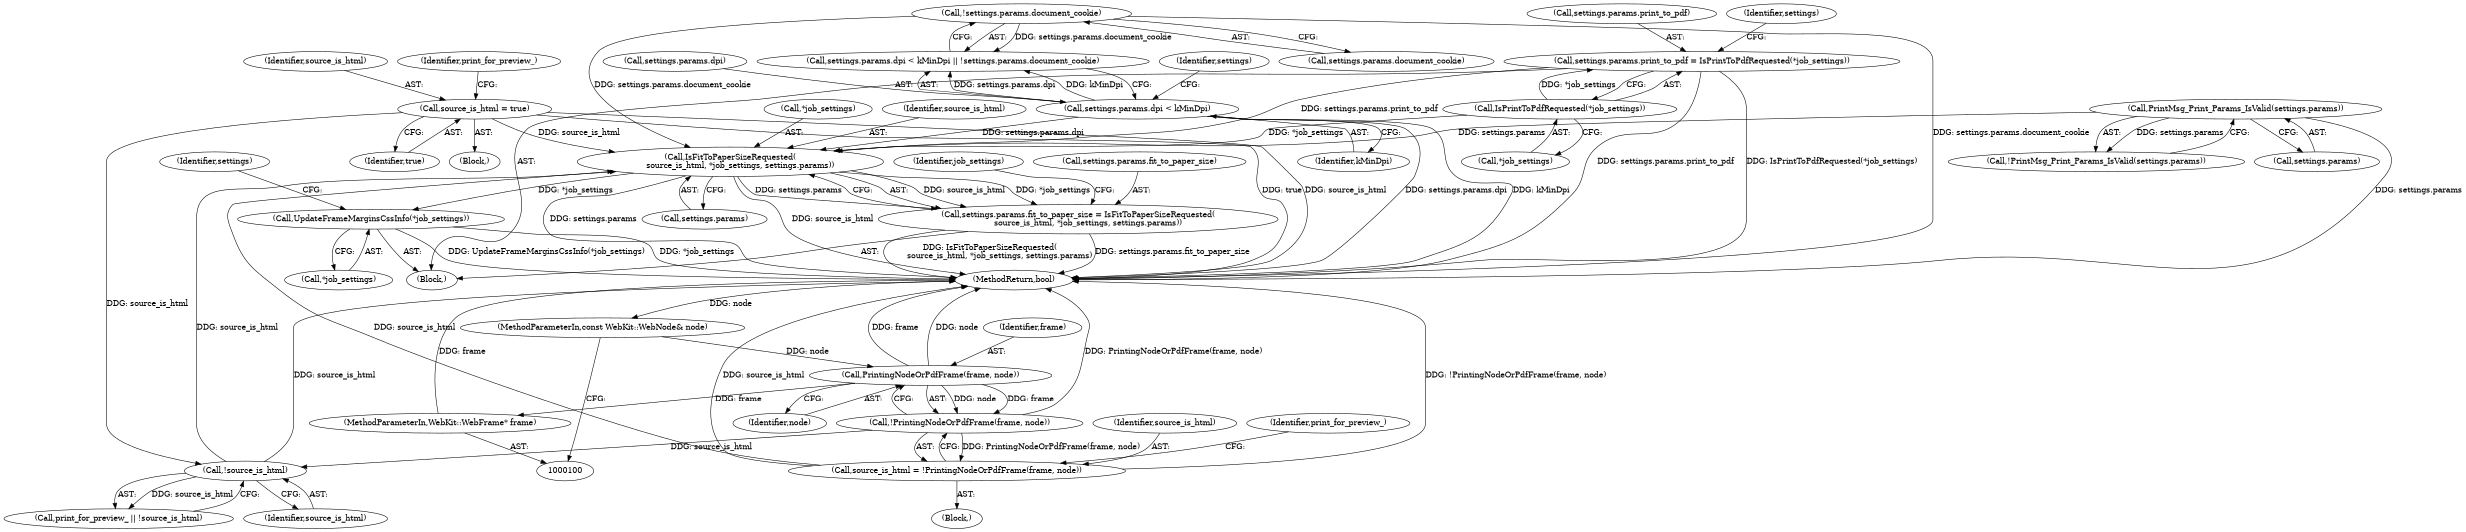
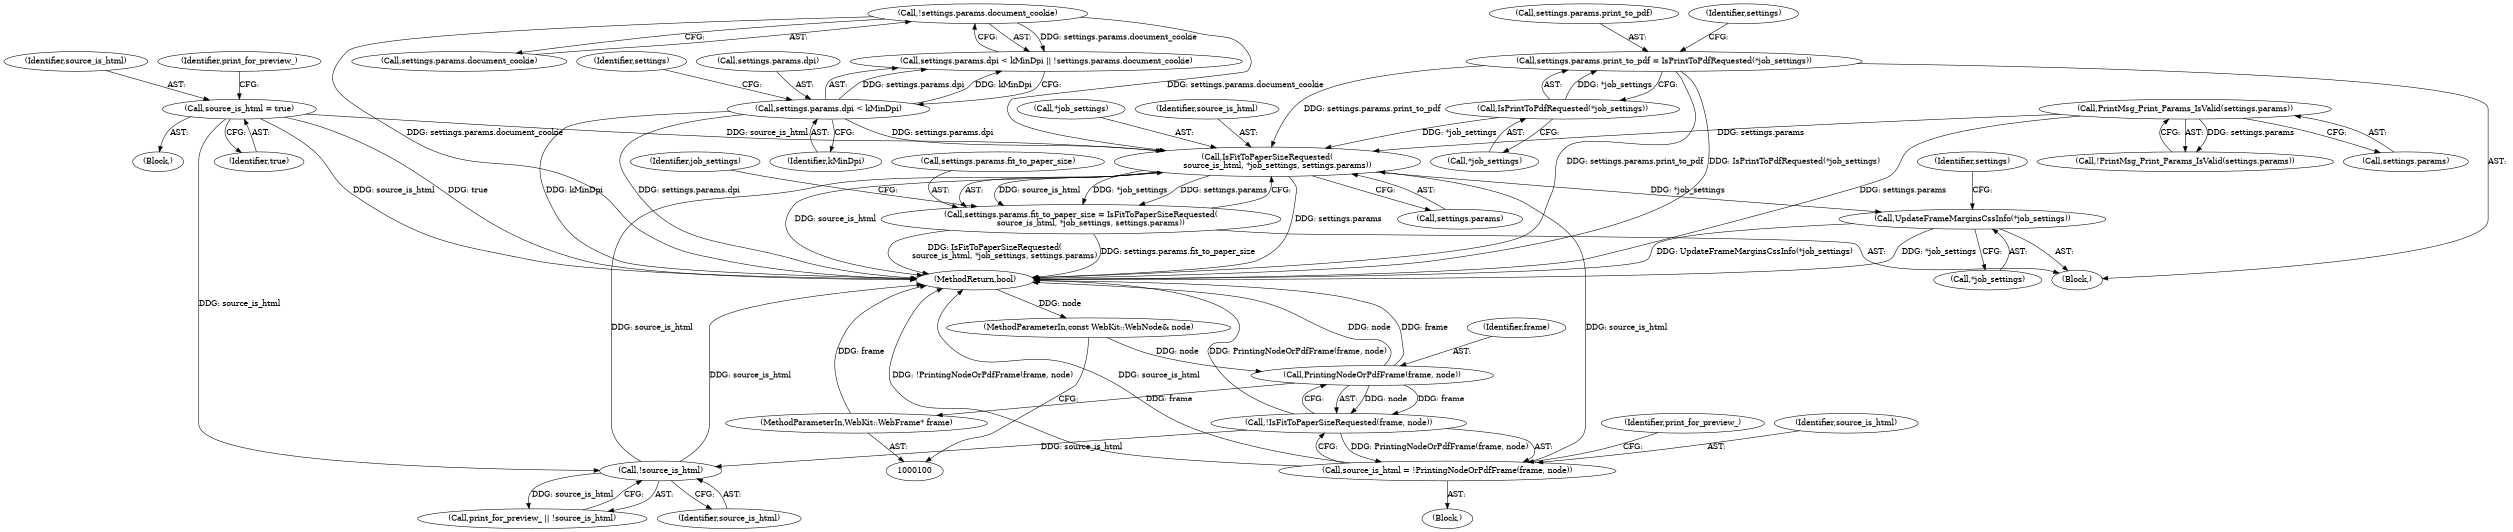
node "(Identifier,node)": removed
node "(Call,!PrintingNodeOrPdfFrame(frame, node))": label "(Call,!PrintingNodeOrPdfFrame(frame, node))" -> "(Call,!IsFitToPaperSizeRequested(frame, node))"
